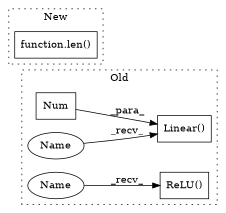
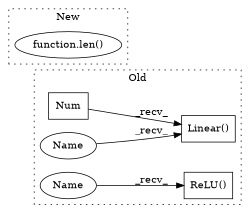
node "function.len()": shape box -> ellipse
edge "Num" -> "Linear()": label "_para_" -> "_recv_"
